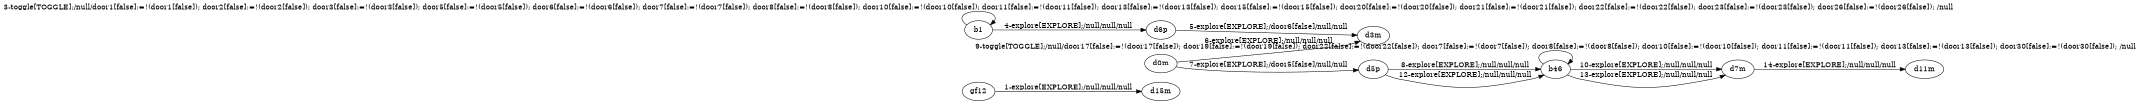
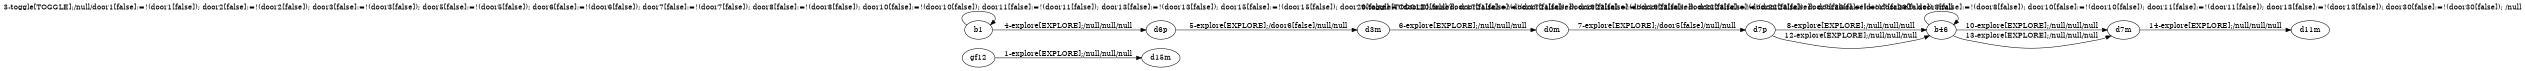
edge "d0m" -> "d3m": reversed
node "d5p": label "d5p" -> "d7p"
